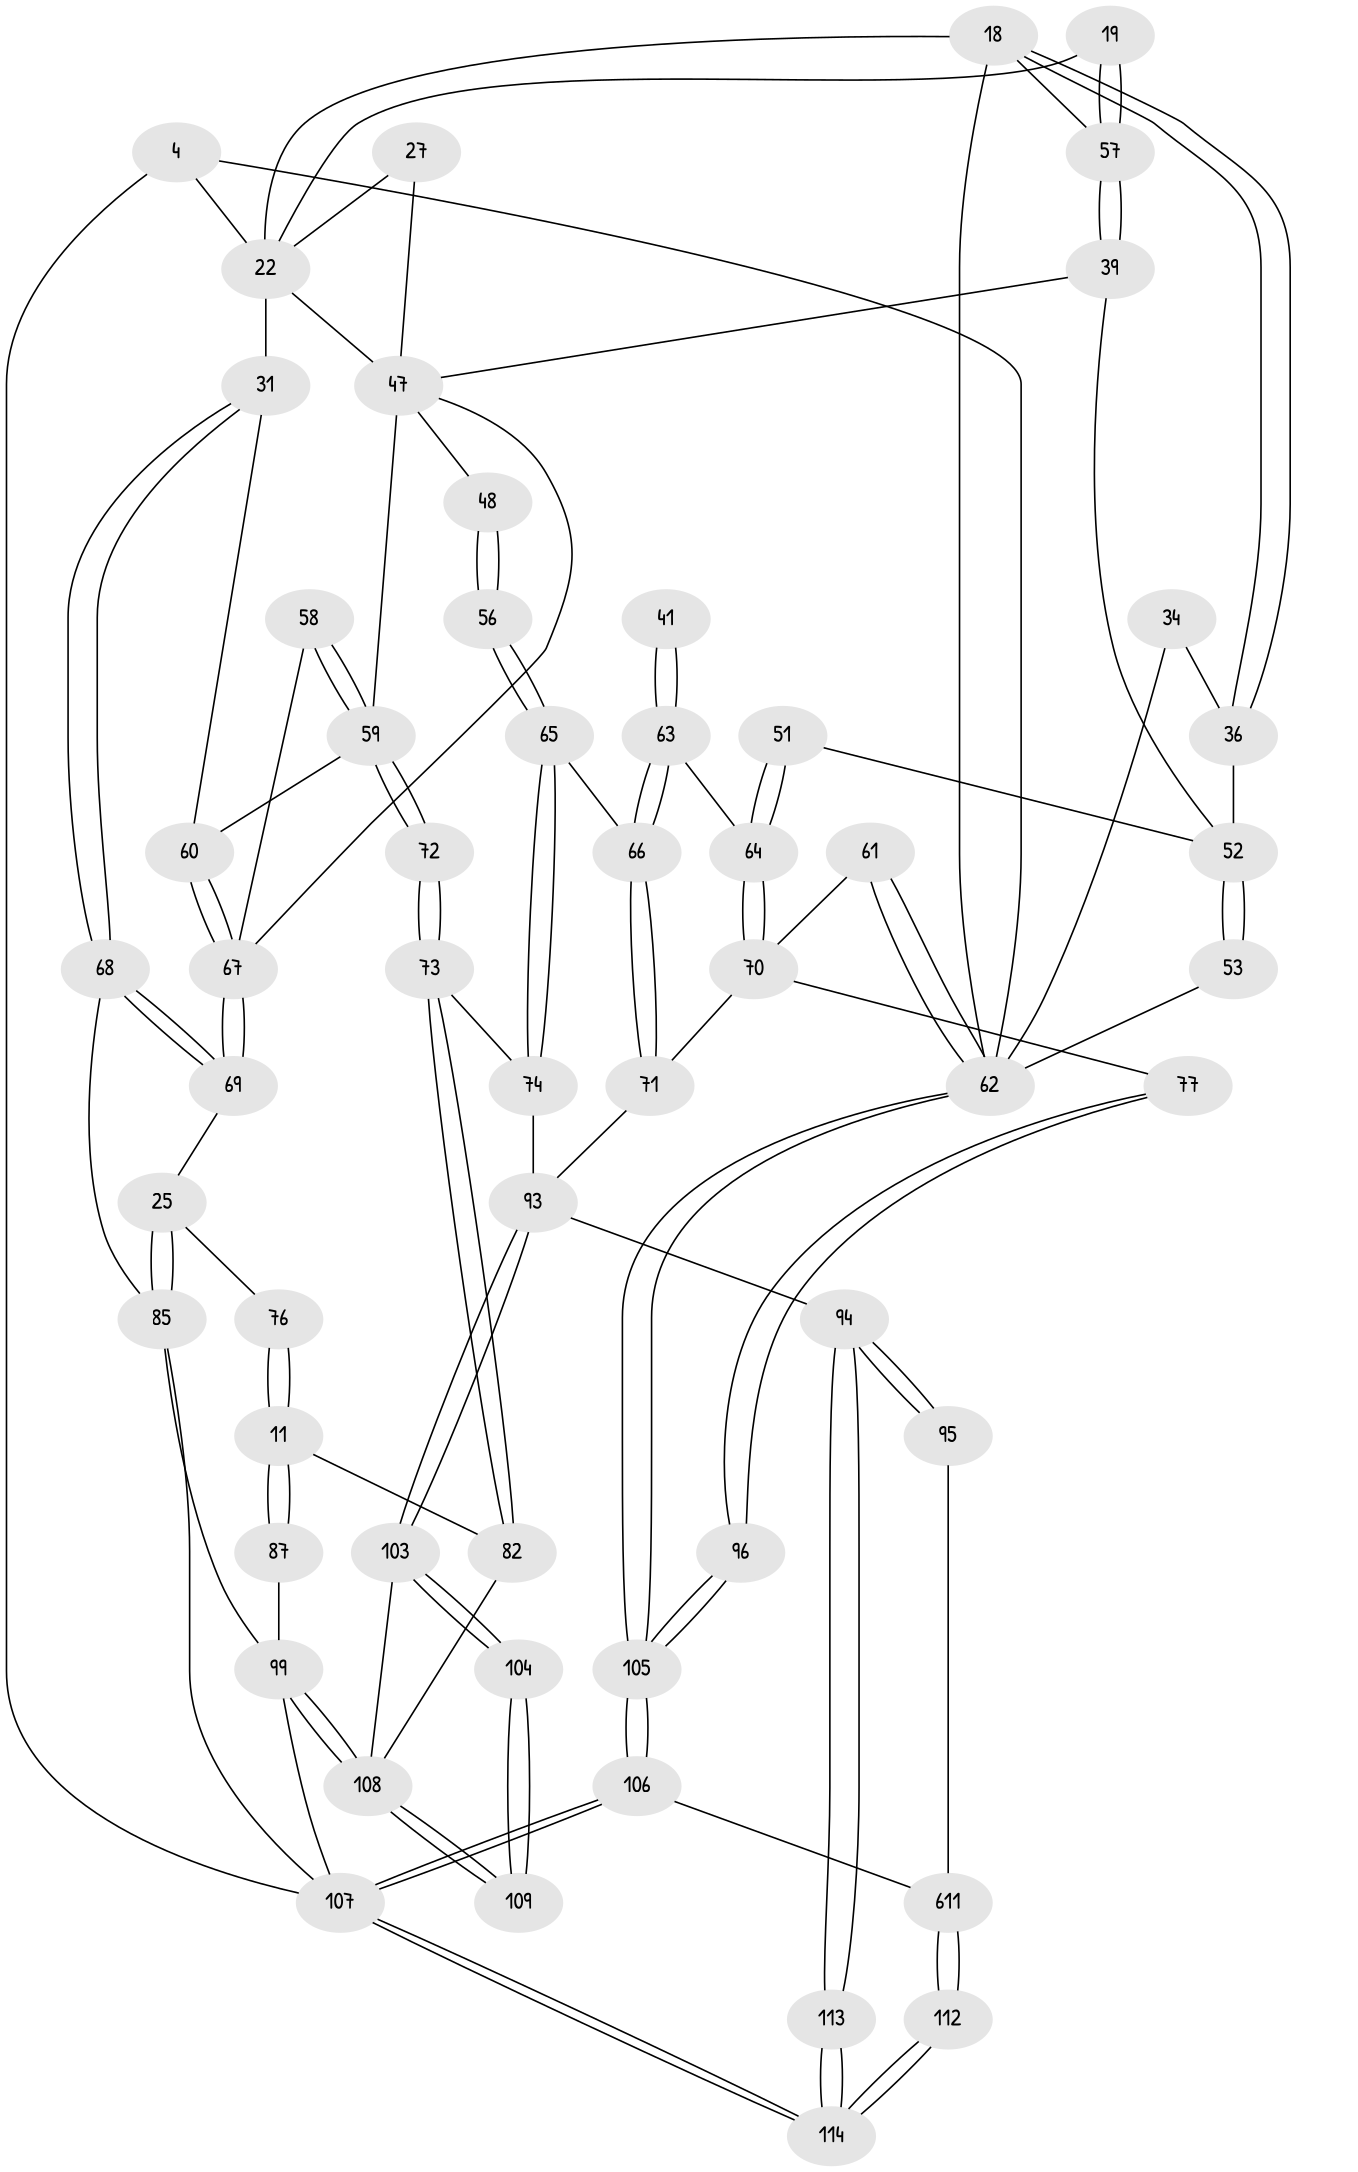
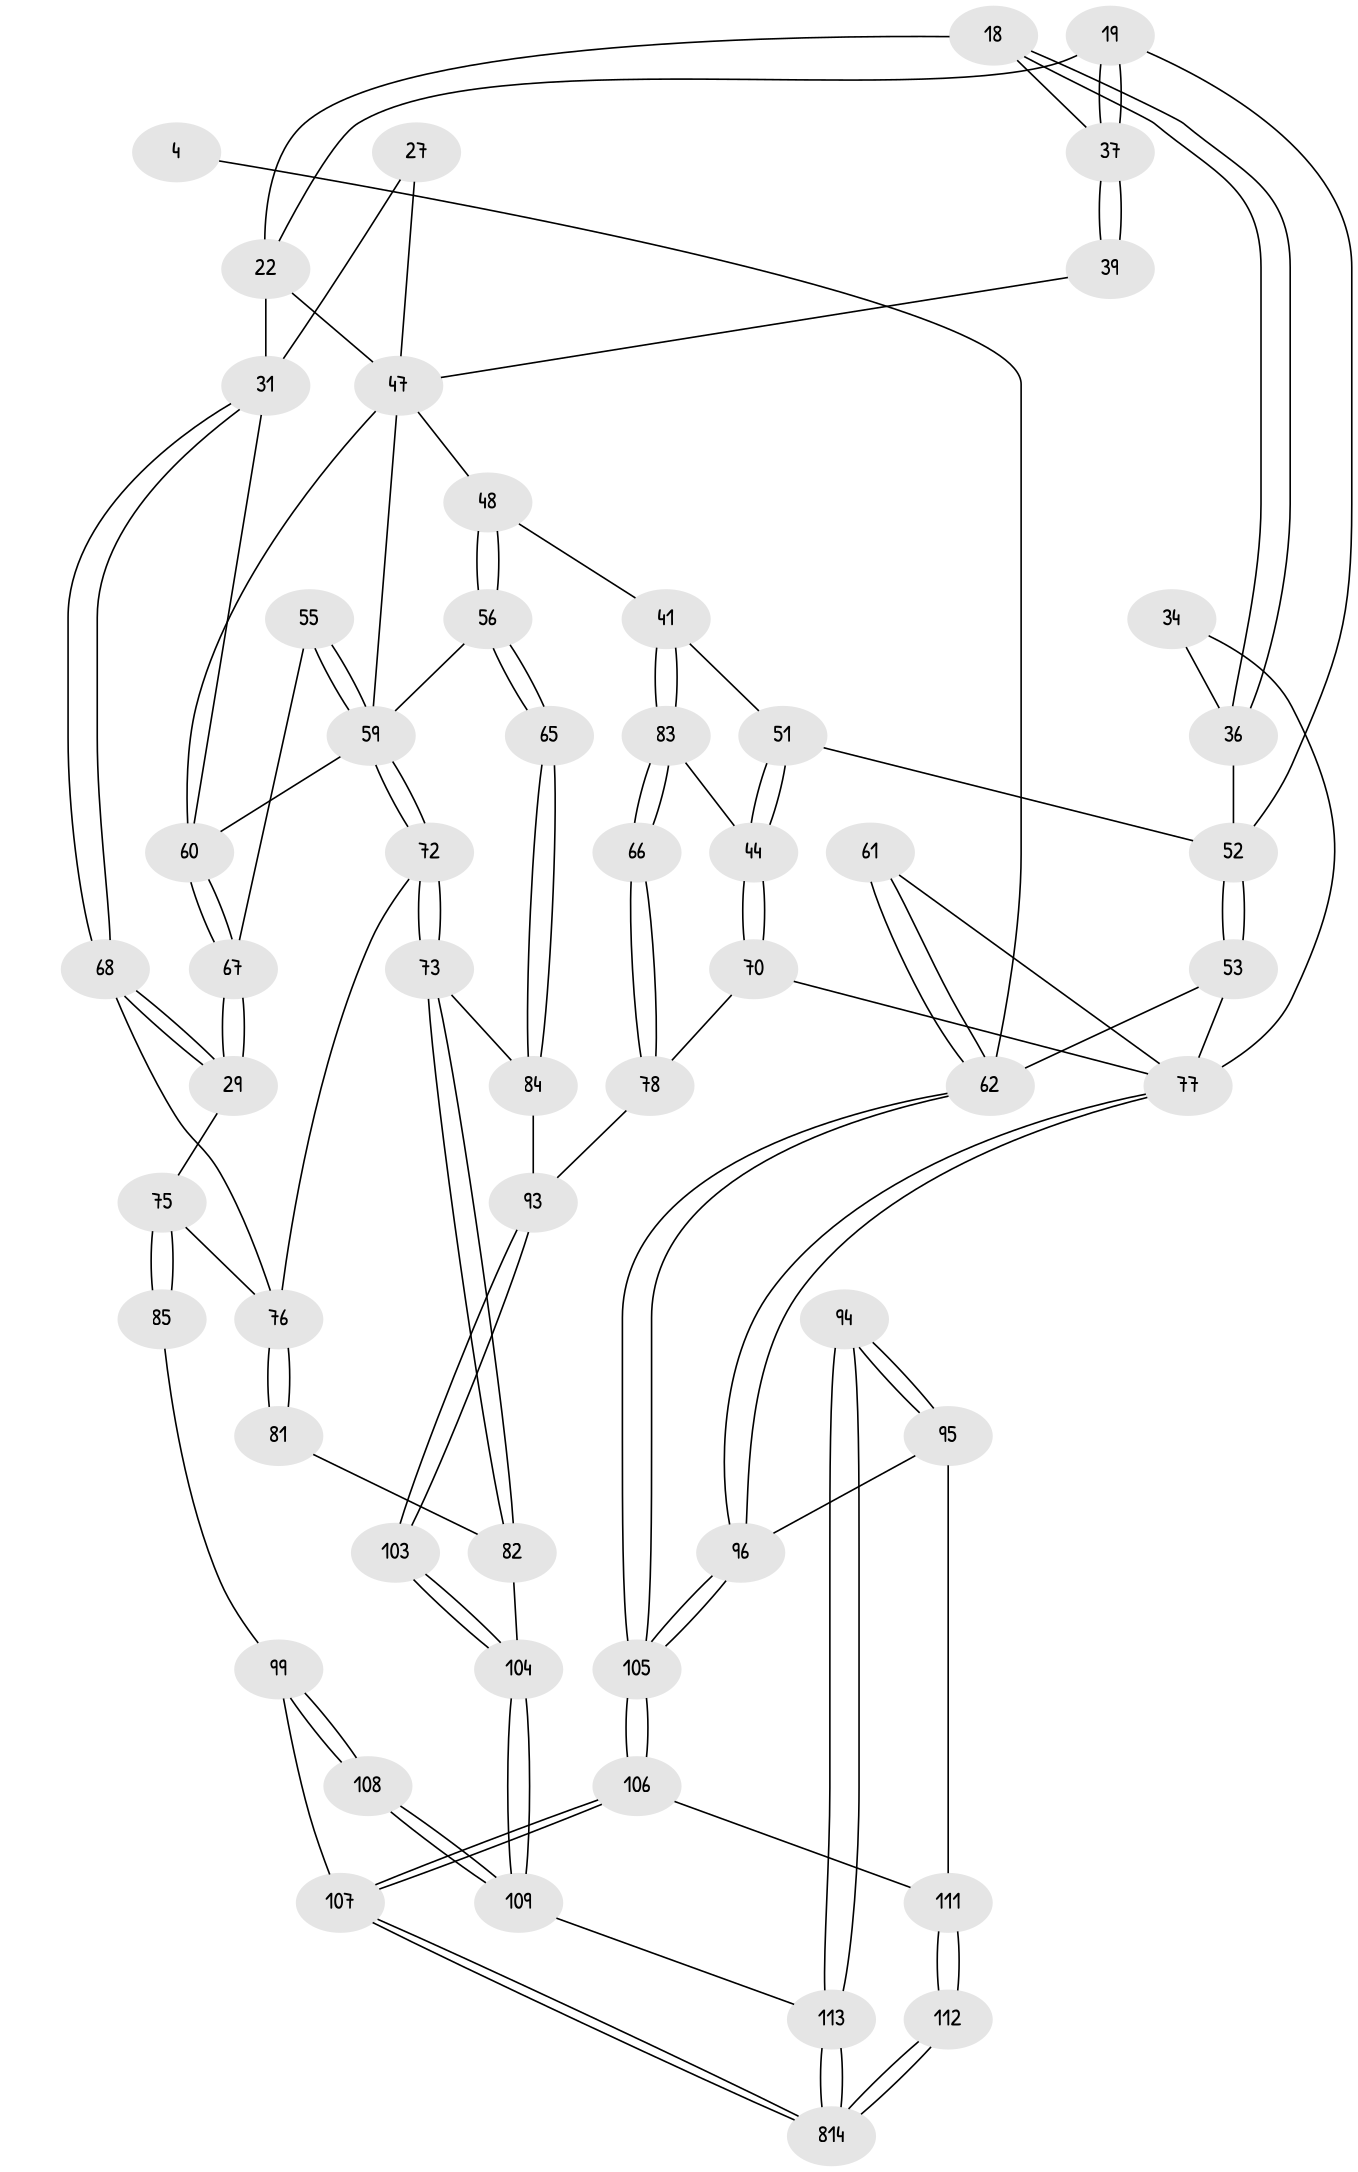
node "57": label "57" -> "37"
edge "4" -- "22": removed
edge "27" -- "22": now "27" -- "31"
edge "48" -- "41": added
edge "18" -- "62": removed
edge "39" -- "52": now "19" -- "52"
node "58": label "58" -> "55"
edge "56" -- "59": added
edge "41" -- "51": added
edge "47" -- "67": now "47" -- "60"
node "63": label "63" -> "83"
edge "65" -- "66": removed
node "64": label "64" -> "44"
edge "34" -- "62": now "34" -- "77"
edge "61" -- "70": now "61" -- "77"
edge "53" -- "77": added
edge "72" -- "76": added
node "69": label "69" -> "29"
node "74": label "74" -> "84"
node "71": label "71" -> "78"
edge "4" -- "107": removed
edge "68" -- "85": now "68" -- "76"
node "25": label "25" -> "75"
edge "93" -- "94": removed
node "11": label "11" -> "81"
edge "95" -- "96": added
node "87": removed
edge "85" -- "107": removed
edge "103" -- "108": removed
edge "82" -- "108": now "82" -- "104"
node "611": label "611" -> "111"
edge "109" -- "113": added
node "114": label "114" -> "814"
